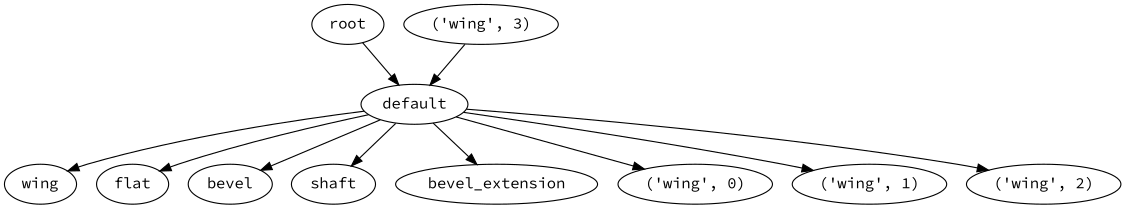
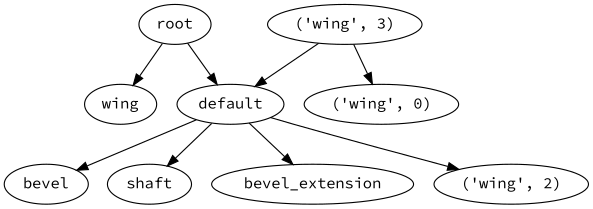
edge "default" -> "wing": now "root" -> "wing"
edge "default" -> "('wing', 0)": now "('wing', 3)" -> "('wing', 0)"
node "flat": removed
node "('wing', 1)": removed
